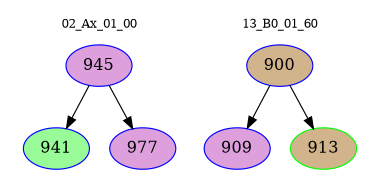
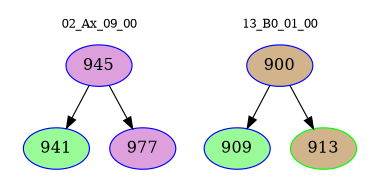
cluster "02_Ax_01_00": label "02_Ax_01_00" -> "02_Ax_09_00"
cluster "13_B0_01_60": label "13_B0_01_60" -> "13_B0_01_00"
node "909": fillcolor plum -> palegreen
